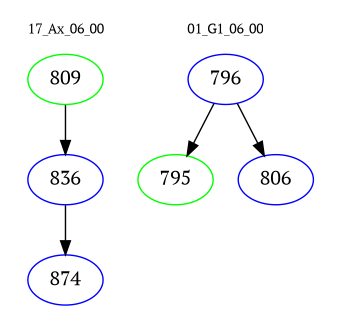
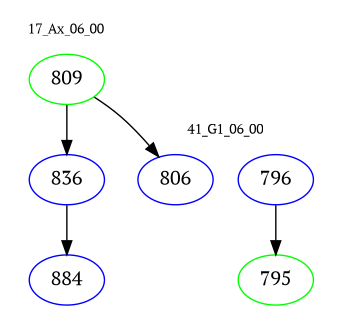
cluster "01_G1_06_00": label "01_G1_06_00" -> "41_G1_06_00"
edge "796" -> "806": now "809" -> "806"
node "874": label "874" -> "884"
